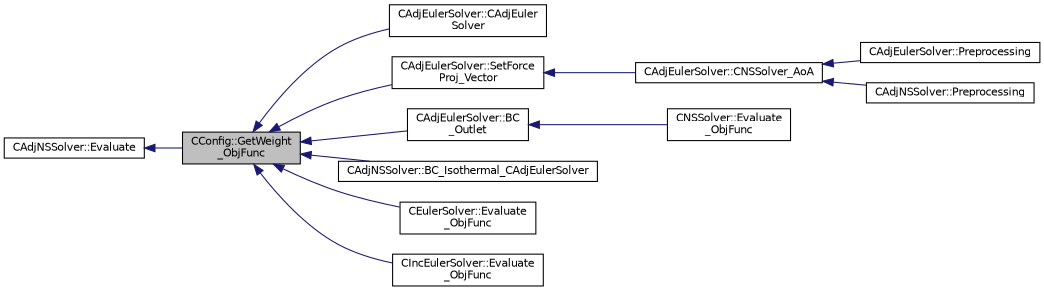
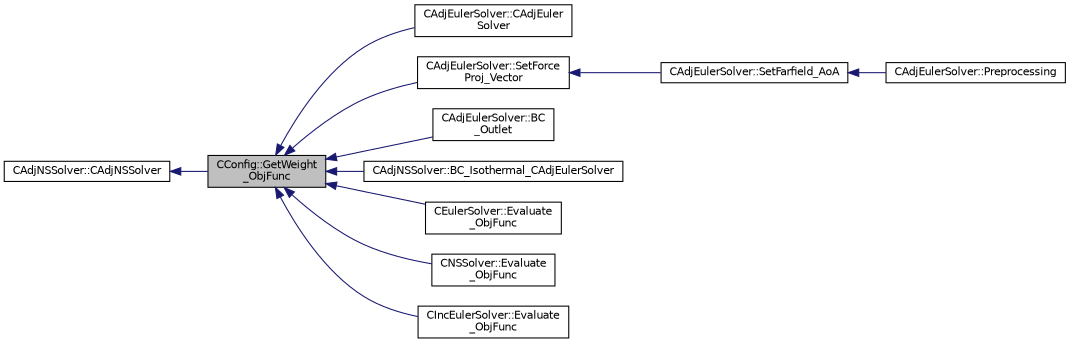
node "CAdjEulerSolver::CNSSolver_AoA": label "CAdjEulerSolver::CNSSolver_AoA" -> "CAdjEulerSolver::SetFarfield_AoA"
node "CAdjNSSolver::Preprocessing": removed
edge "CNSSolver::Evaluate _ObjFunc" -> "CAdjEulerSolver::BC _Outlet": now "CNSSolver::Evaluate _ObjFunc" -> "CConfig::GetWeight _ObjFunc"
node "CAdjNSSolver::Evaluate": label "CAdjNSSolver::Evaluate" -> "CAdjNSSolver::CAdjNSSolver"
